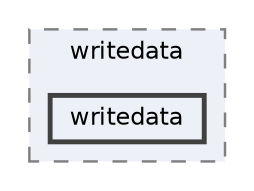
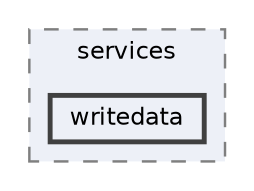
cluster "writedata": label "writedata" -> "services"
